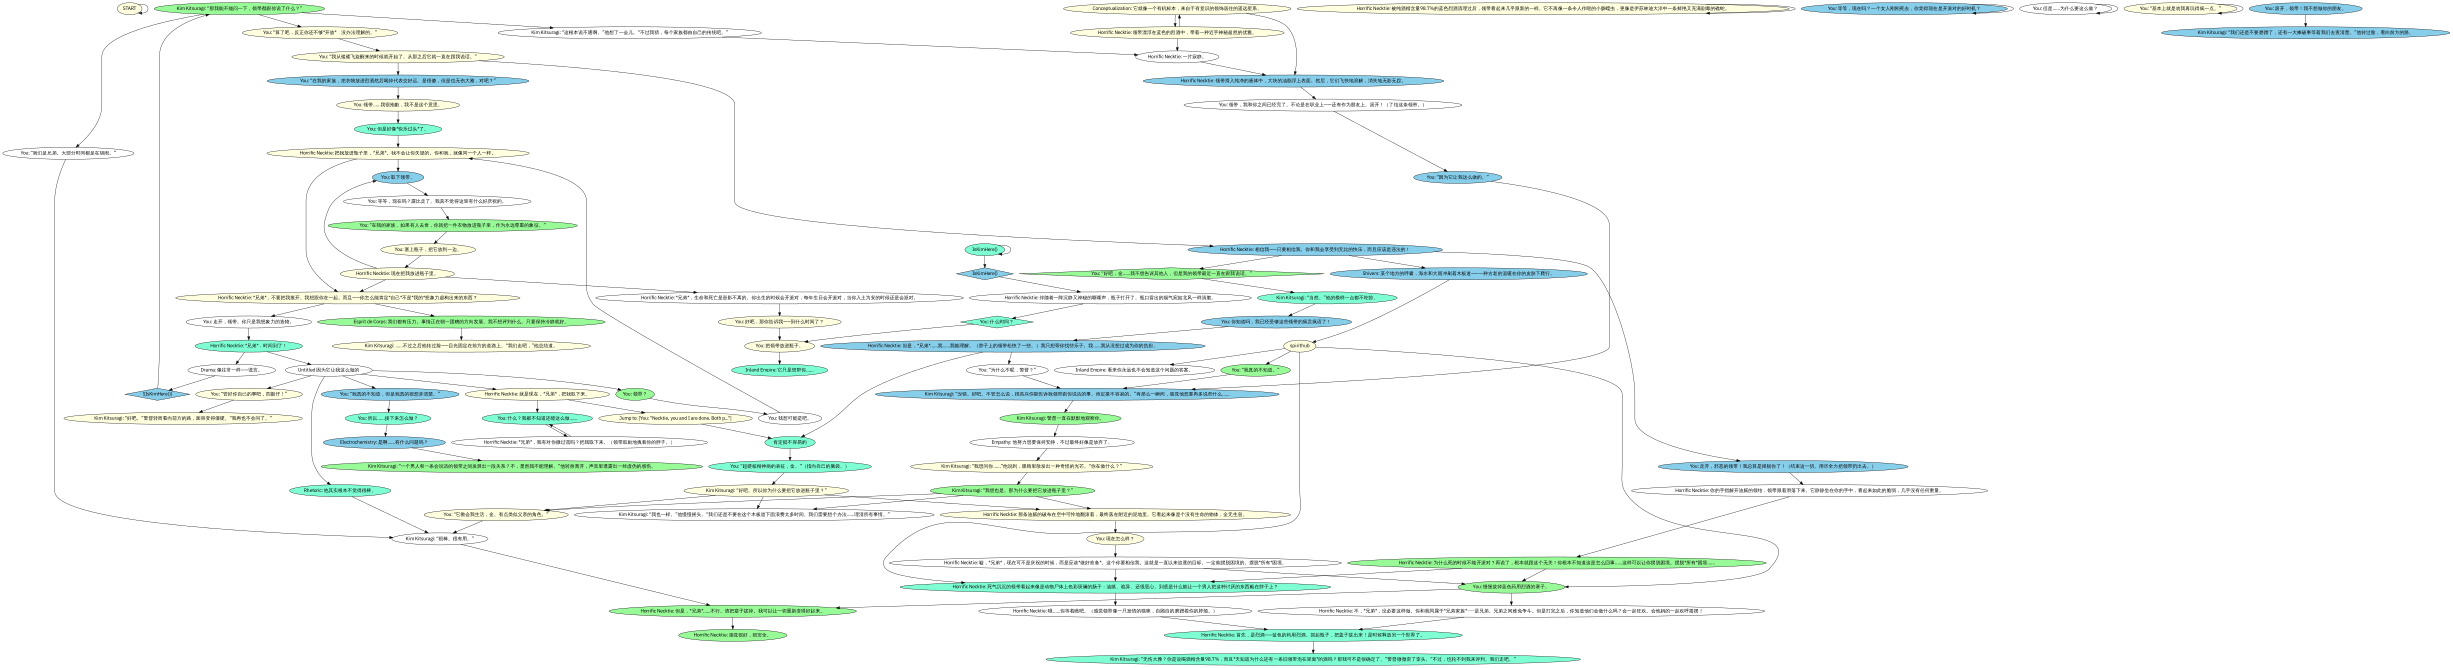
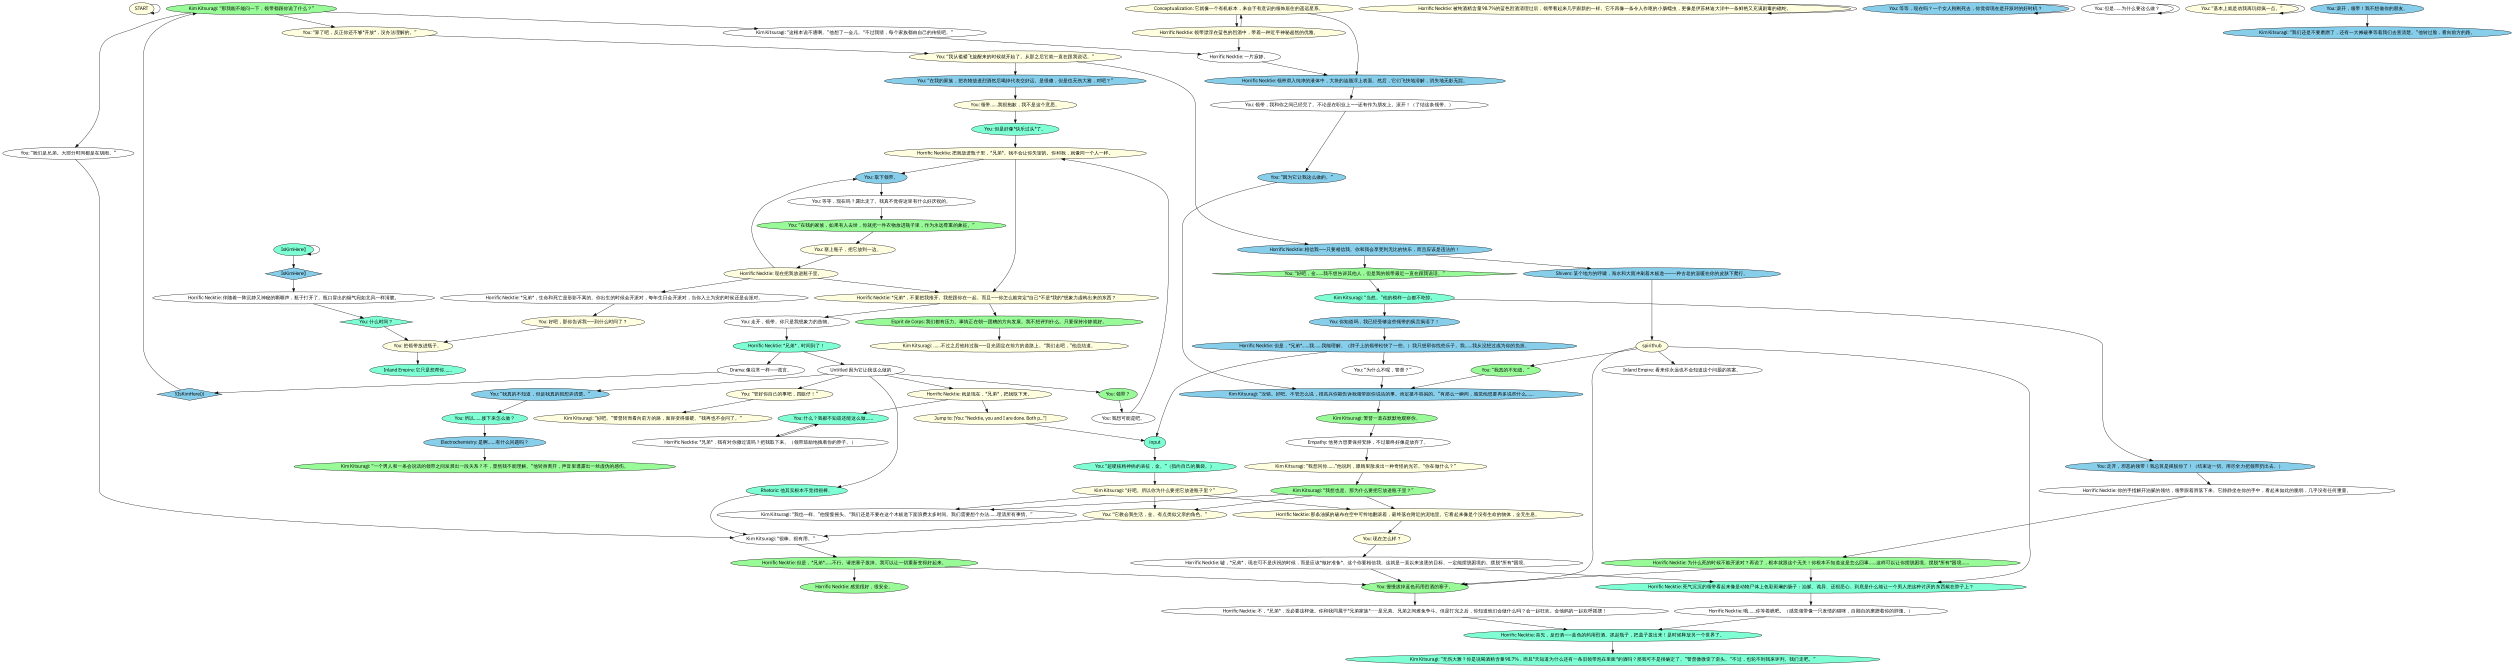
edge "Horrific Necktie: 相信我——只要相信我。你和我会享受到无比的快乐，而且应该是违法的！" -> "You: 走开，邪恶的领带！我总算是摆脱你了！（结束这一切。用尽全力把领带扔出去。）": now "Kim Kitsuragi: “当然。”他的模样一点都不吃惊。" -> "You: 走开，邪恶的领带！我总算是摆脱你了！（结束这一切。用尽全力把领带扔出去。）"
node "肯定挺不容易的": label "肯定挺不容易的" -> "input"
edge "You: 慢慢拔掉蓝色药用烈酒的塞子。" -> "Horrific Necktie: 但是，*兄弟*……不行。请把塞子拔掉。我可以让一切重新变得好起来。": reversed
